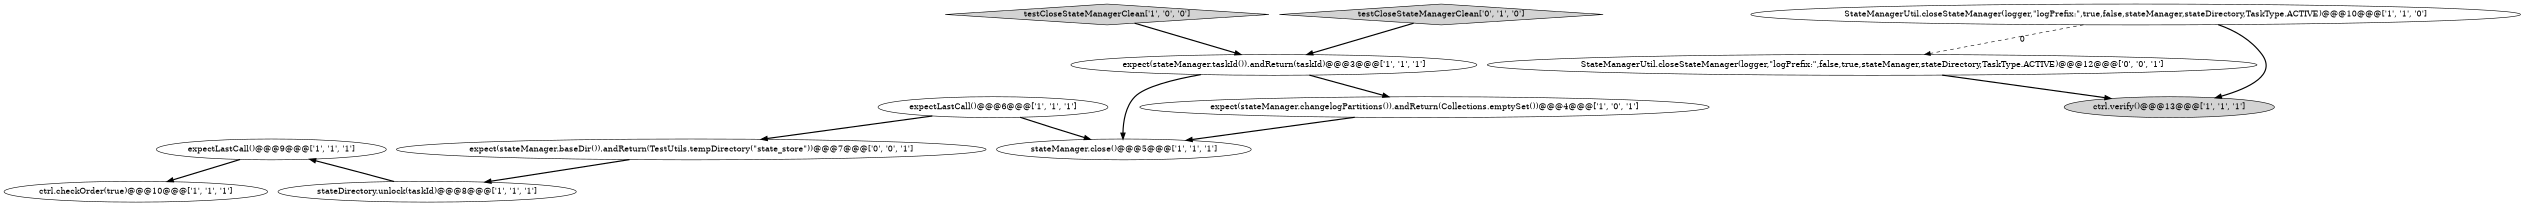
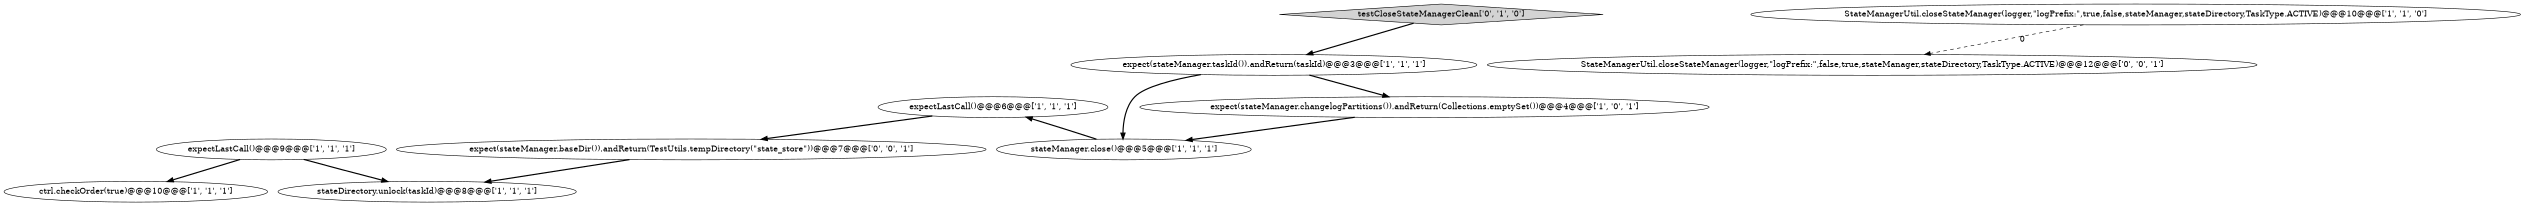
node "testCloseStateManagerClean['1', '0', '0']": removed
node "ctrl.verify()@@@13@@@['1', '1', '1']": removed
edge "expectLastCall()@@@6@@@['1', '1', '1']" -> "stateManager.close()@@@5@@@['1', '1', '1']": reversed
edge "stateDirectory.unlock(taskId)@@@8@@@['1', '1', '1']" -> "expectLastCall()@@@9@@@['1', '1', '1']": reversed
